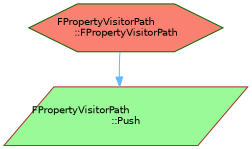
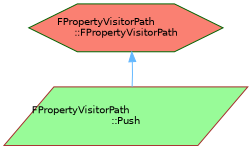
edge "FPropertyVisitorPath ::FPropertyVisitorPath" -> "FPropertyVisitorPath ::Push": reversed
